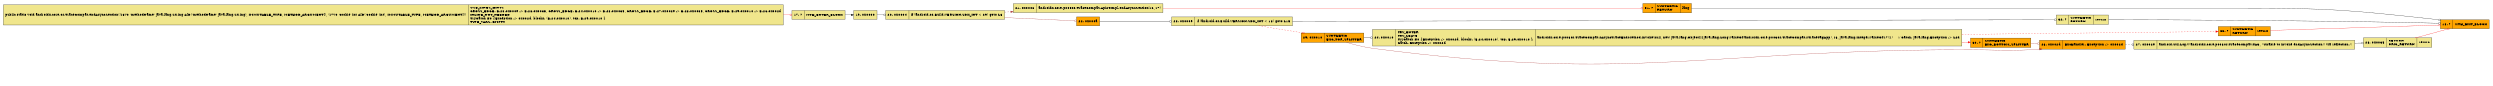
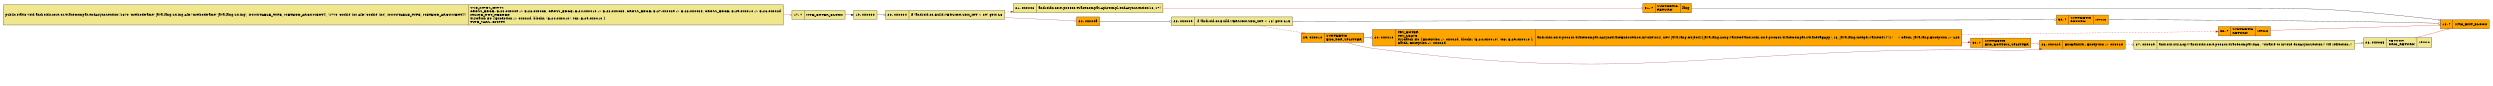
node "32: ?": fillcolor khaki -> orange
node "24: 0x0010": fillcolor khaki -> orange
